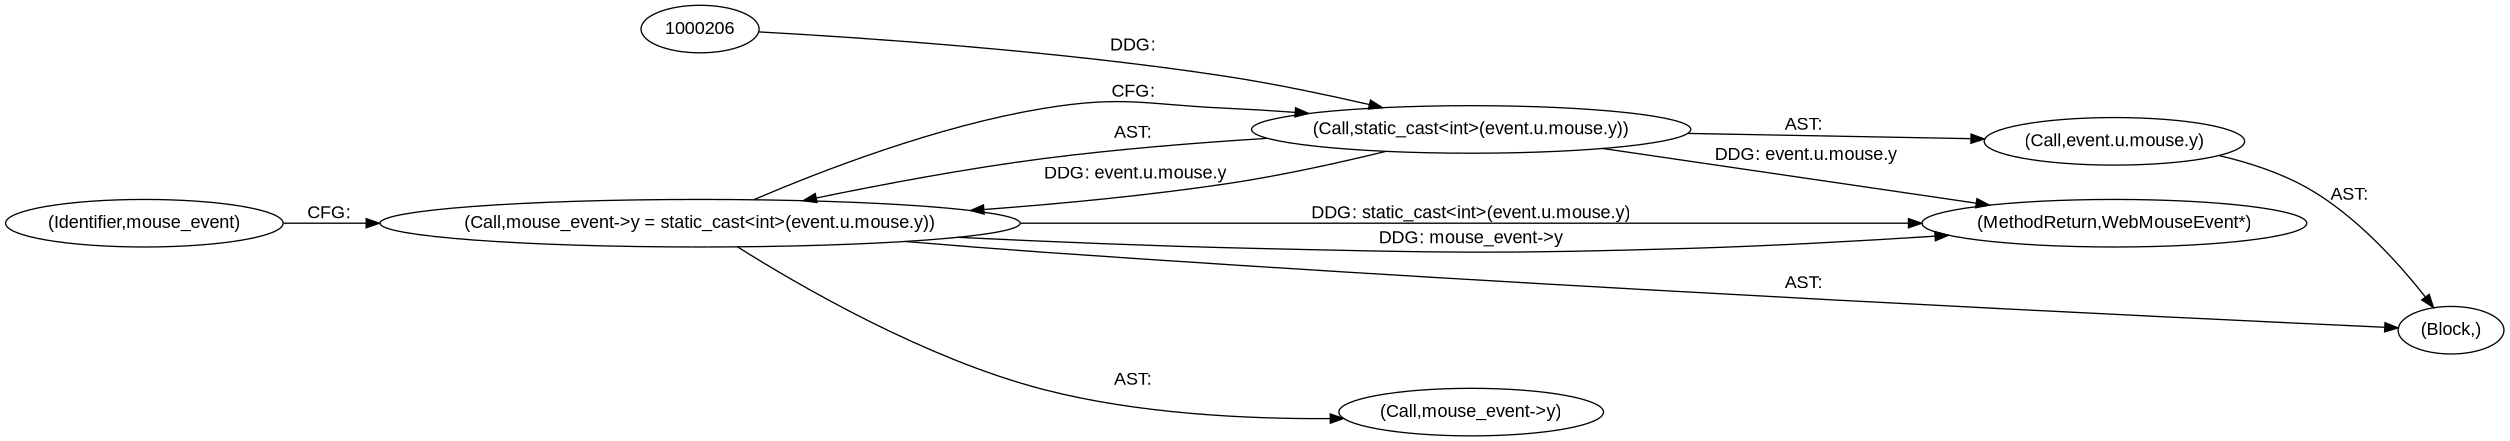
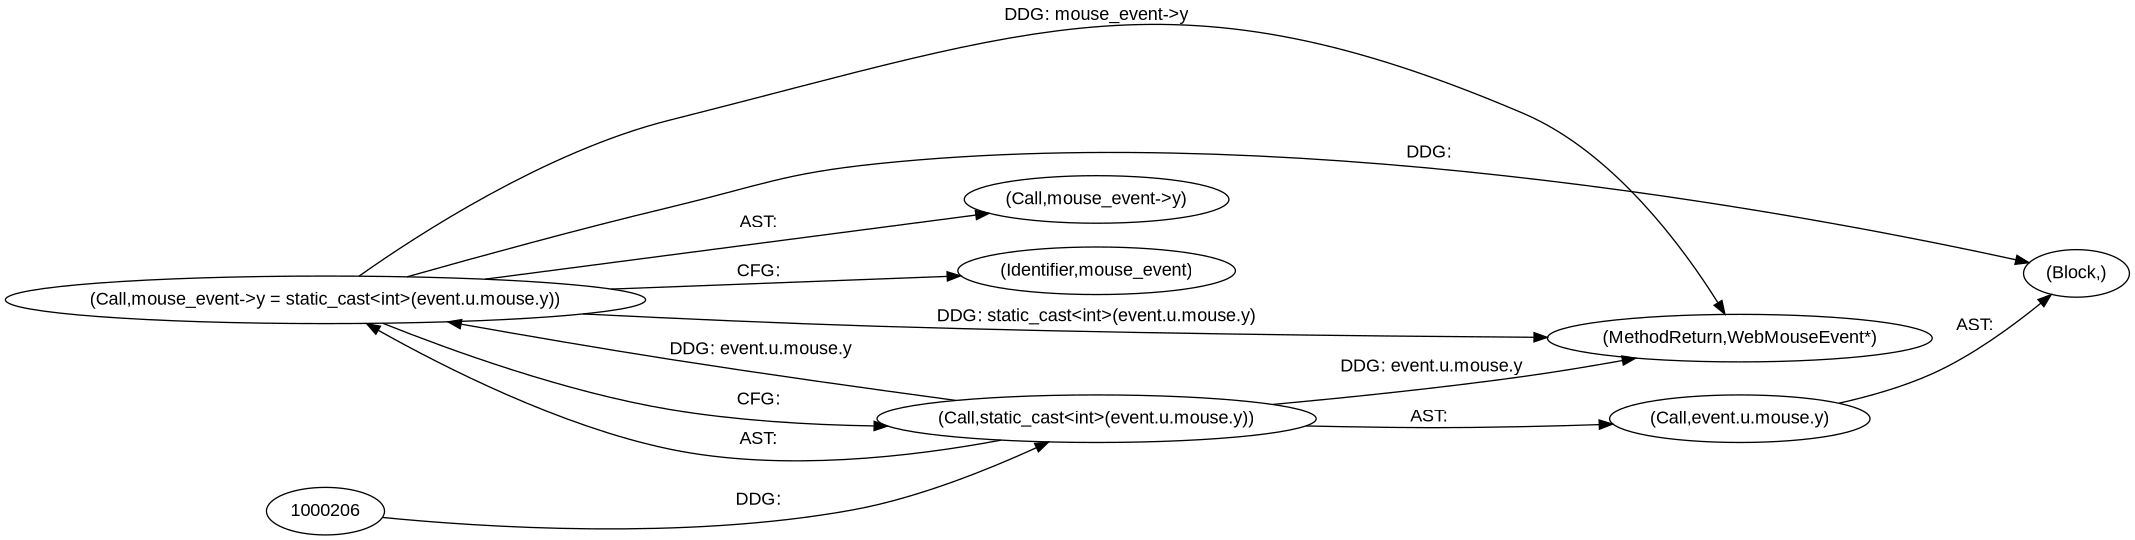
edge "(Identifier,mouse_event)" -> "(Call,mouse_event->y = static_cast<int>(event.u.mouse.y))": reversed
edge "(Call,mouse_event->y = static_cast<int>(event.u.mouse.y))" -> "(Block,)": label "AST: " -> "DDG: "
